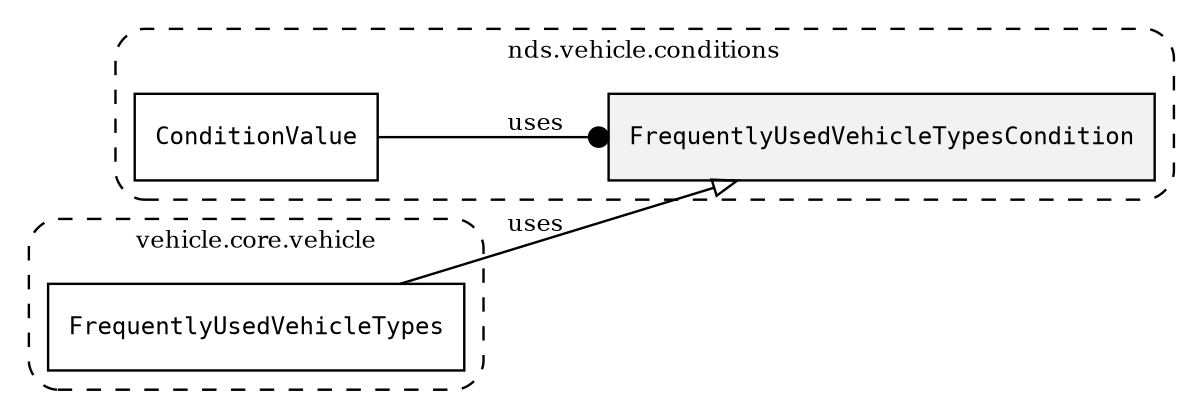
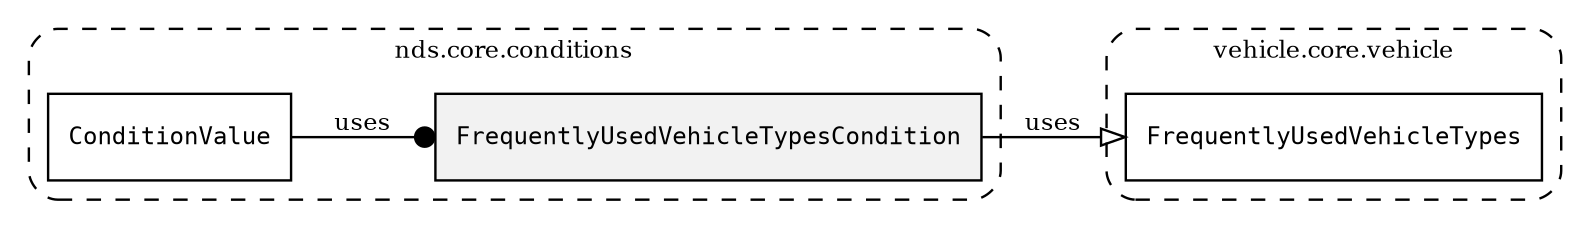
cluster "nds.vehicle.conditions": label "nds.vehicle.conditions" -> "nds.core.conditions"
edge "FrequentlyUsedVehicleTypes" -> "FrequentlyUsedVehicleTypesCondition": reversed
